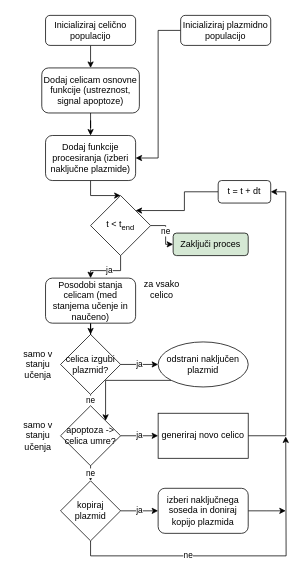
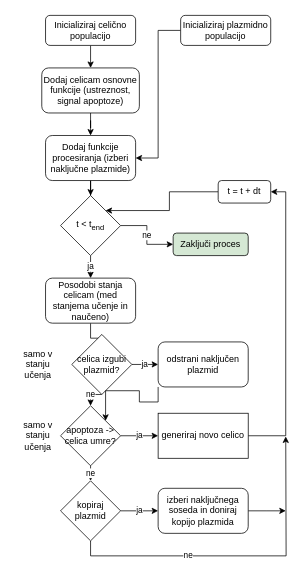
node "t < tend": moved (120, 225) -> (90, 225)
node "za vsako celico": removed
node "celica izgubi plazmid?": moved (90, 364) -> (102, 364)
node "odstrani naključen plazmid": shape ellipse -> rounded rectangle
